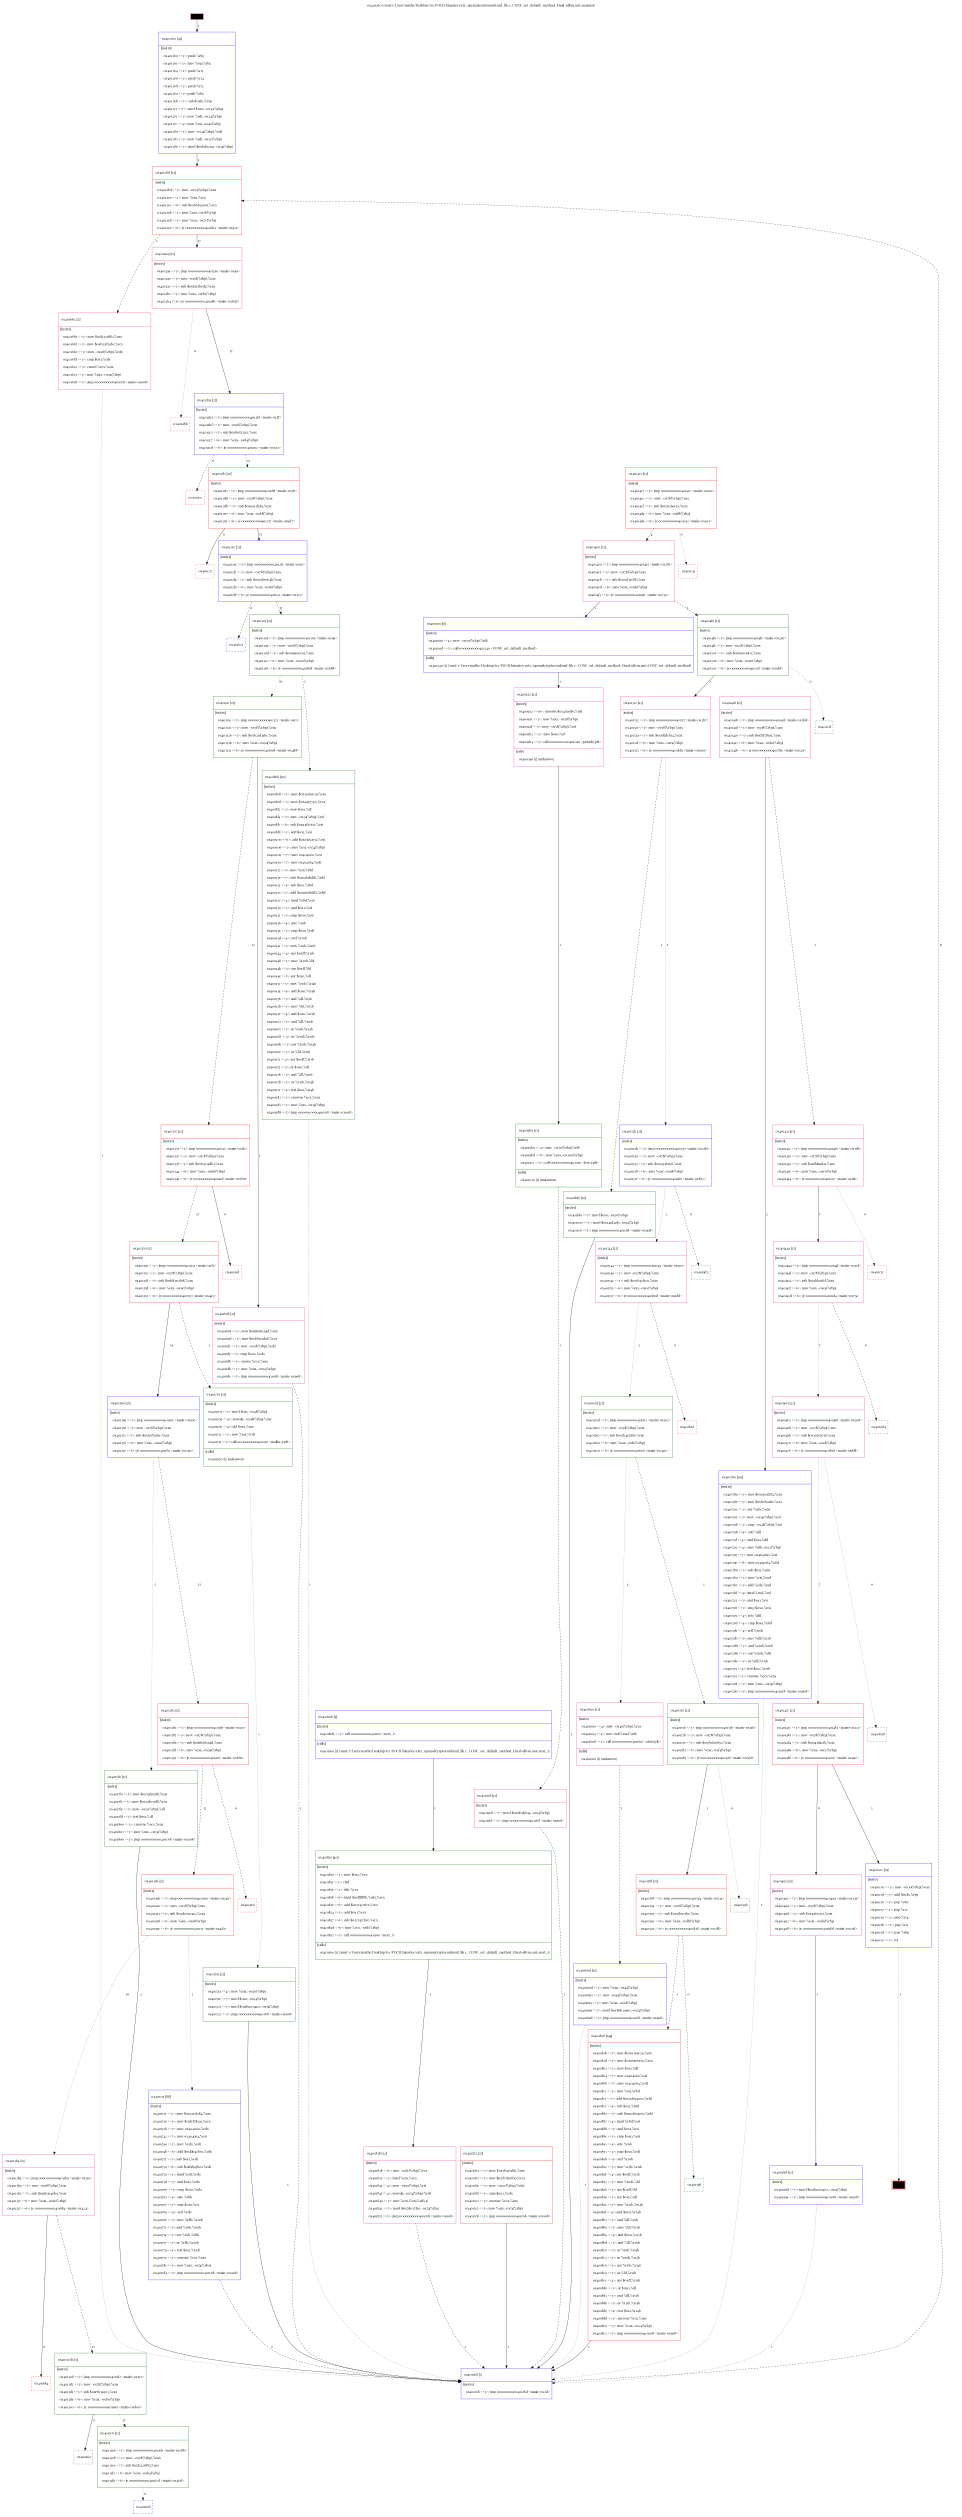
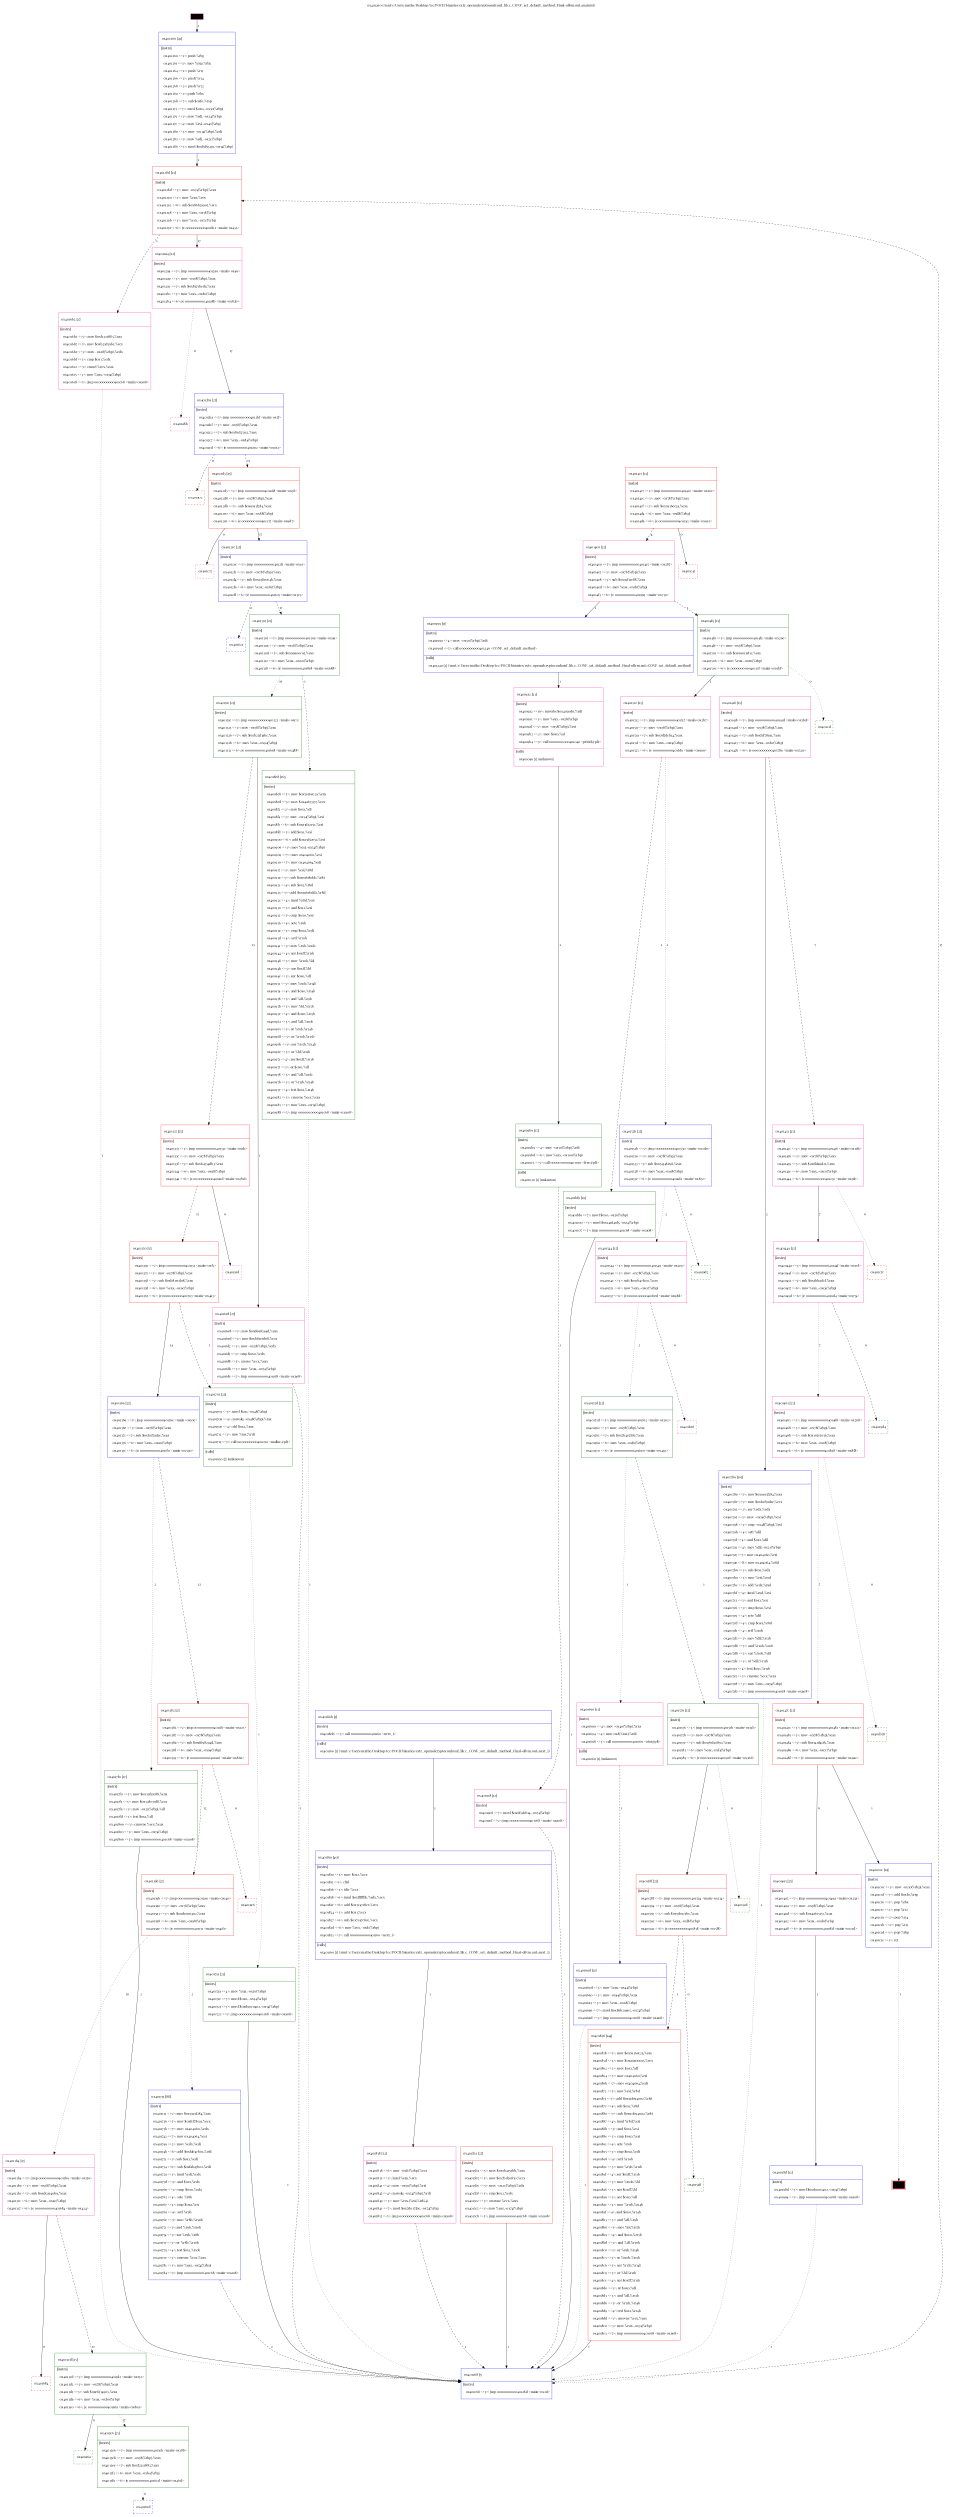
edge "0x4014c7 [25]" -> "0x401c43": style dotted -> solid
node "0x401810 [40]": color darkgreen -> blue
